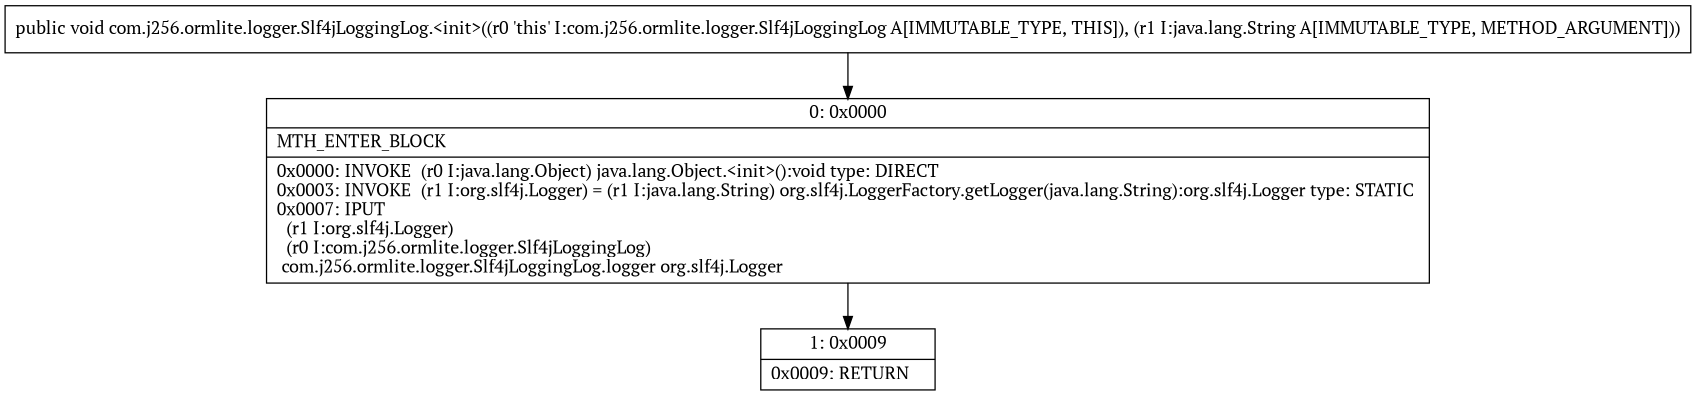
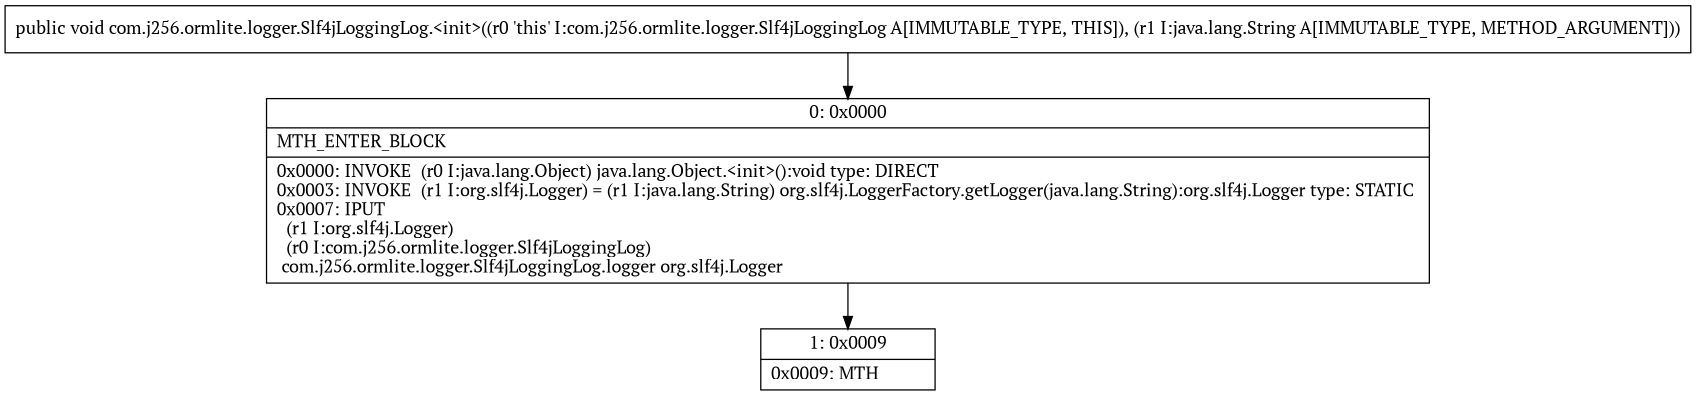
node "1: 0x0009": text "0x0009: RETURN" -> "0x0009: MTH"
